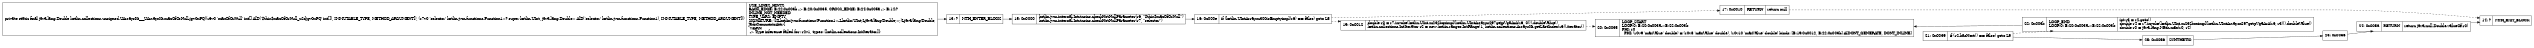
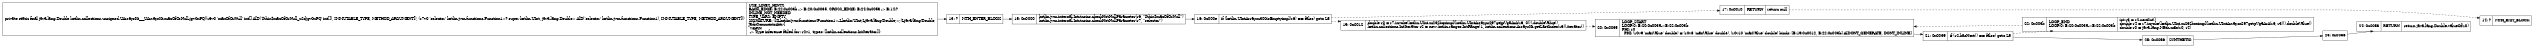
node "22: 0x003b": text "int r3 = r2.goto()" -> "int r3 = r2.nextInt()"
edge "24: 0x005a" -> "14: ?": removed
edge "22: 0x003b" -> "20: 0x0035": style solid -> dashed
node "24: 0x005a": text "return java.null.Double.valueOf(r0)" -> "return java.lang.Double.valueOf(r0)"
edge "20: 0x0035" -> "21: 0x0039": added
